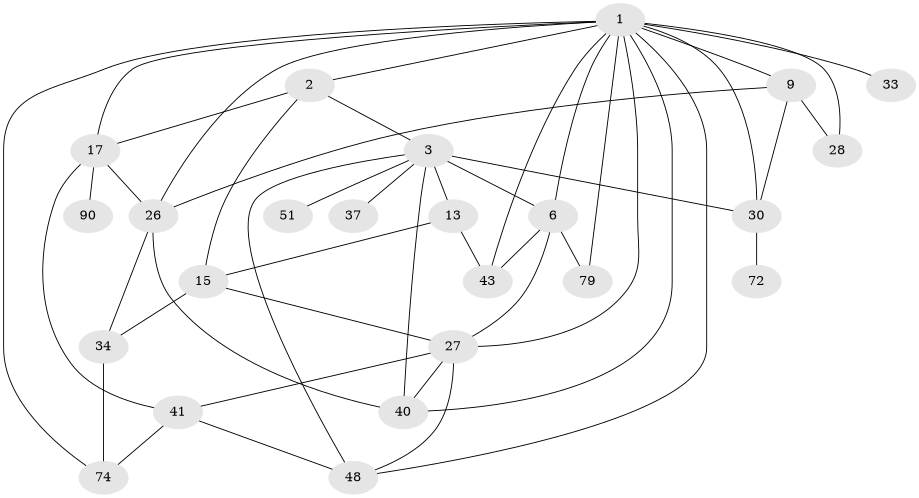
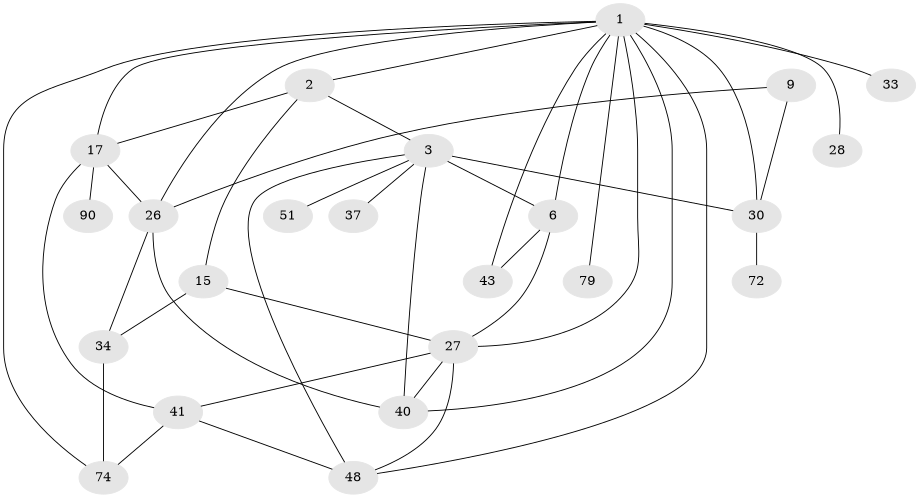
edge "1" -- "9": removed
edge "9" -- "28": removed
node "13": removed
edge "6" -- "79": removed
